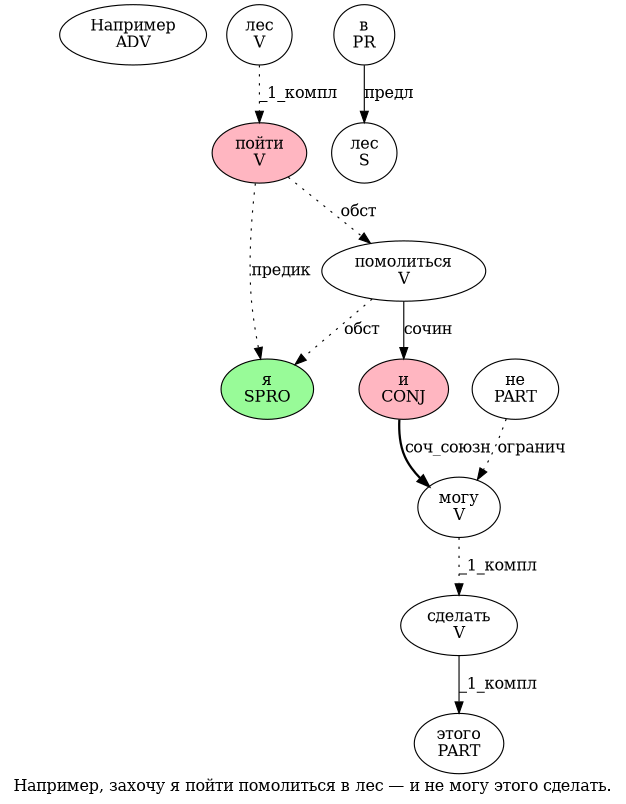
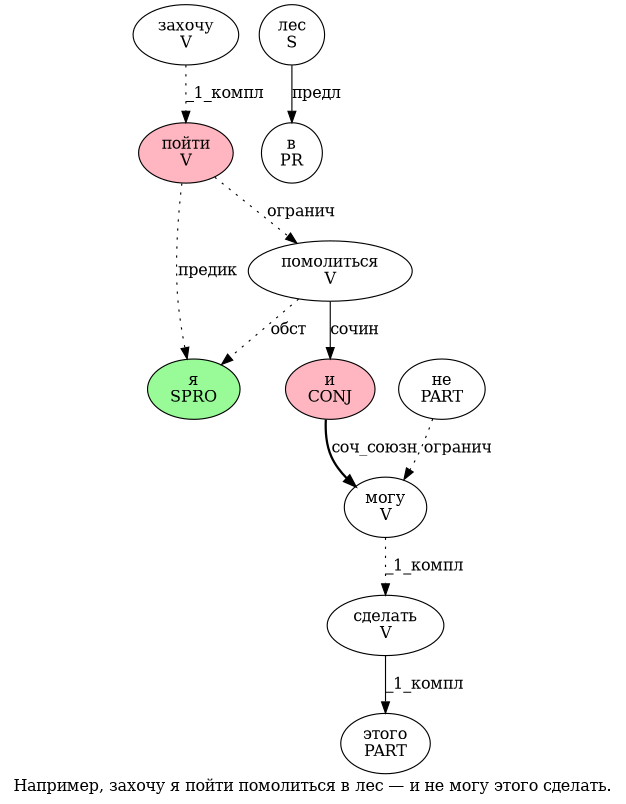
node "Например ADV": removed
node "лес V": label "лес V" -> "захочу V"
edge "в PR" -> "лес S": reversed
edge "пойти V" -> "помолиться V": label "обст" -> "огранич"
